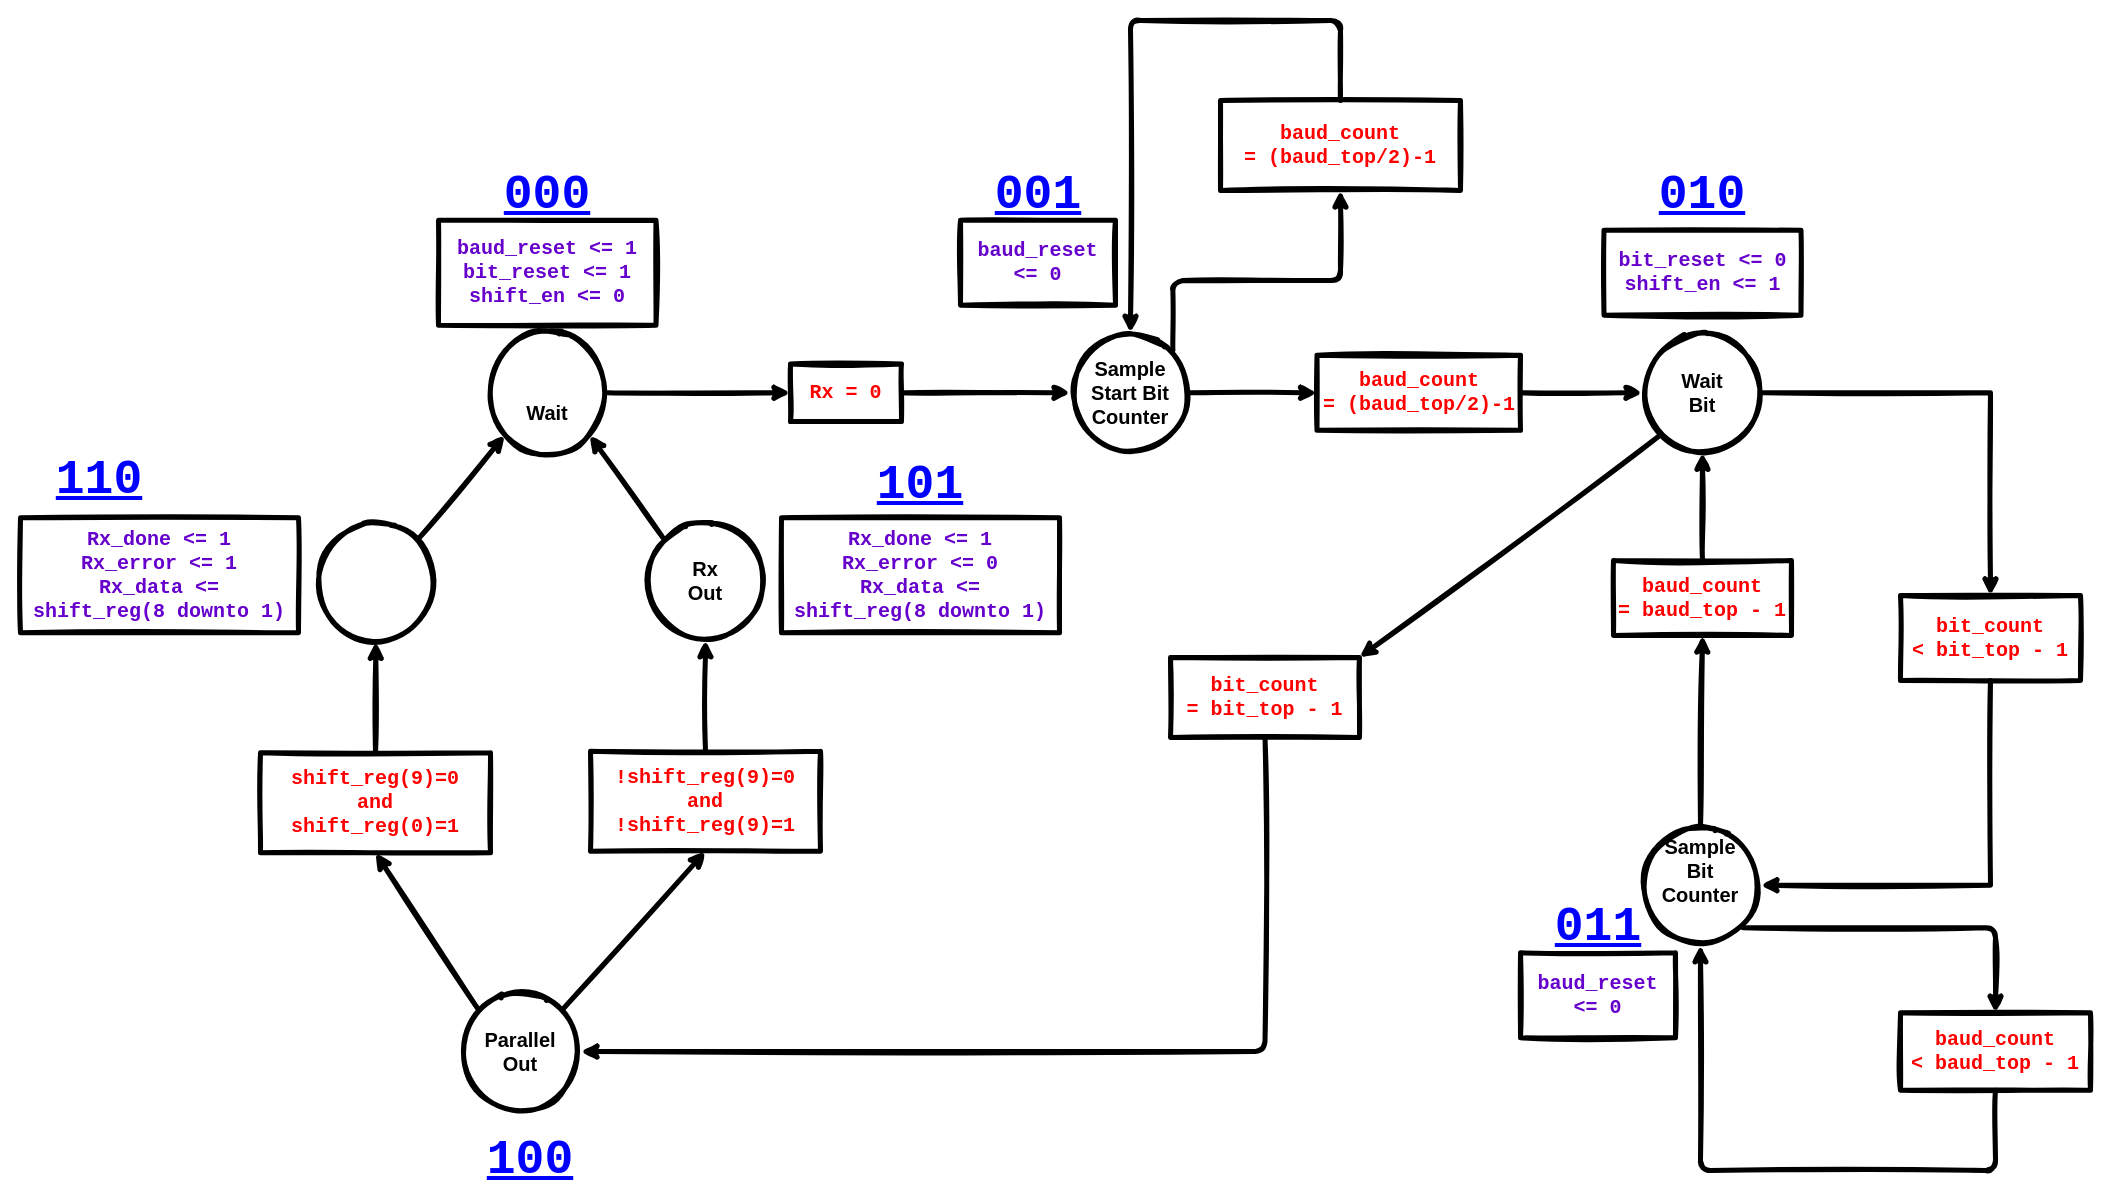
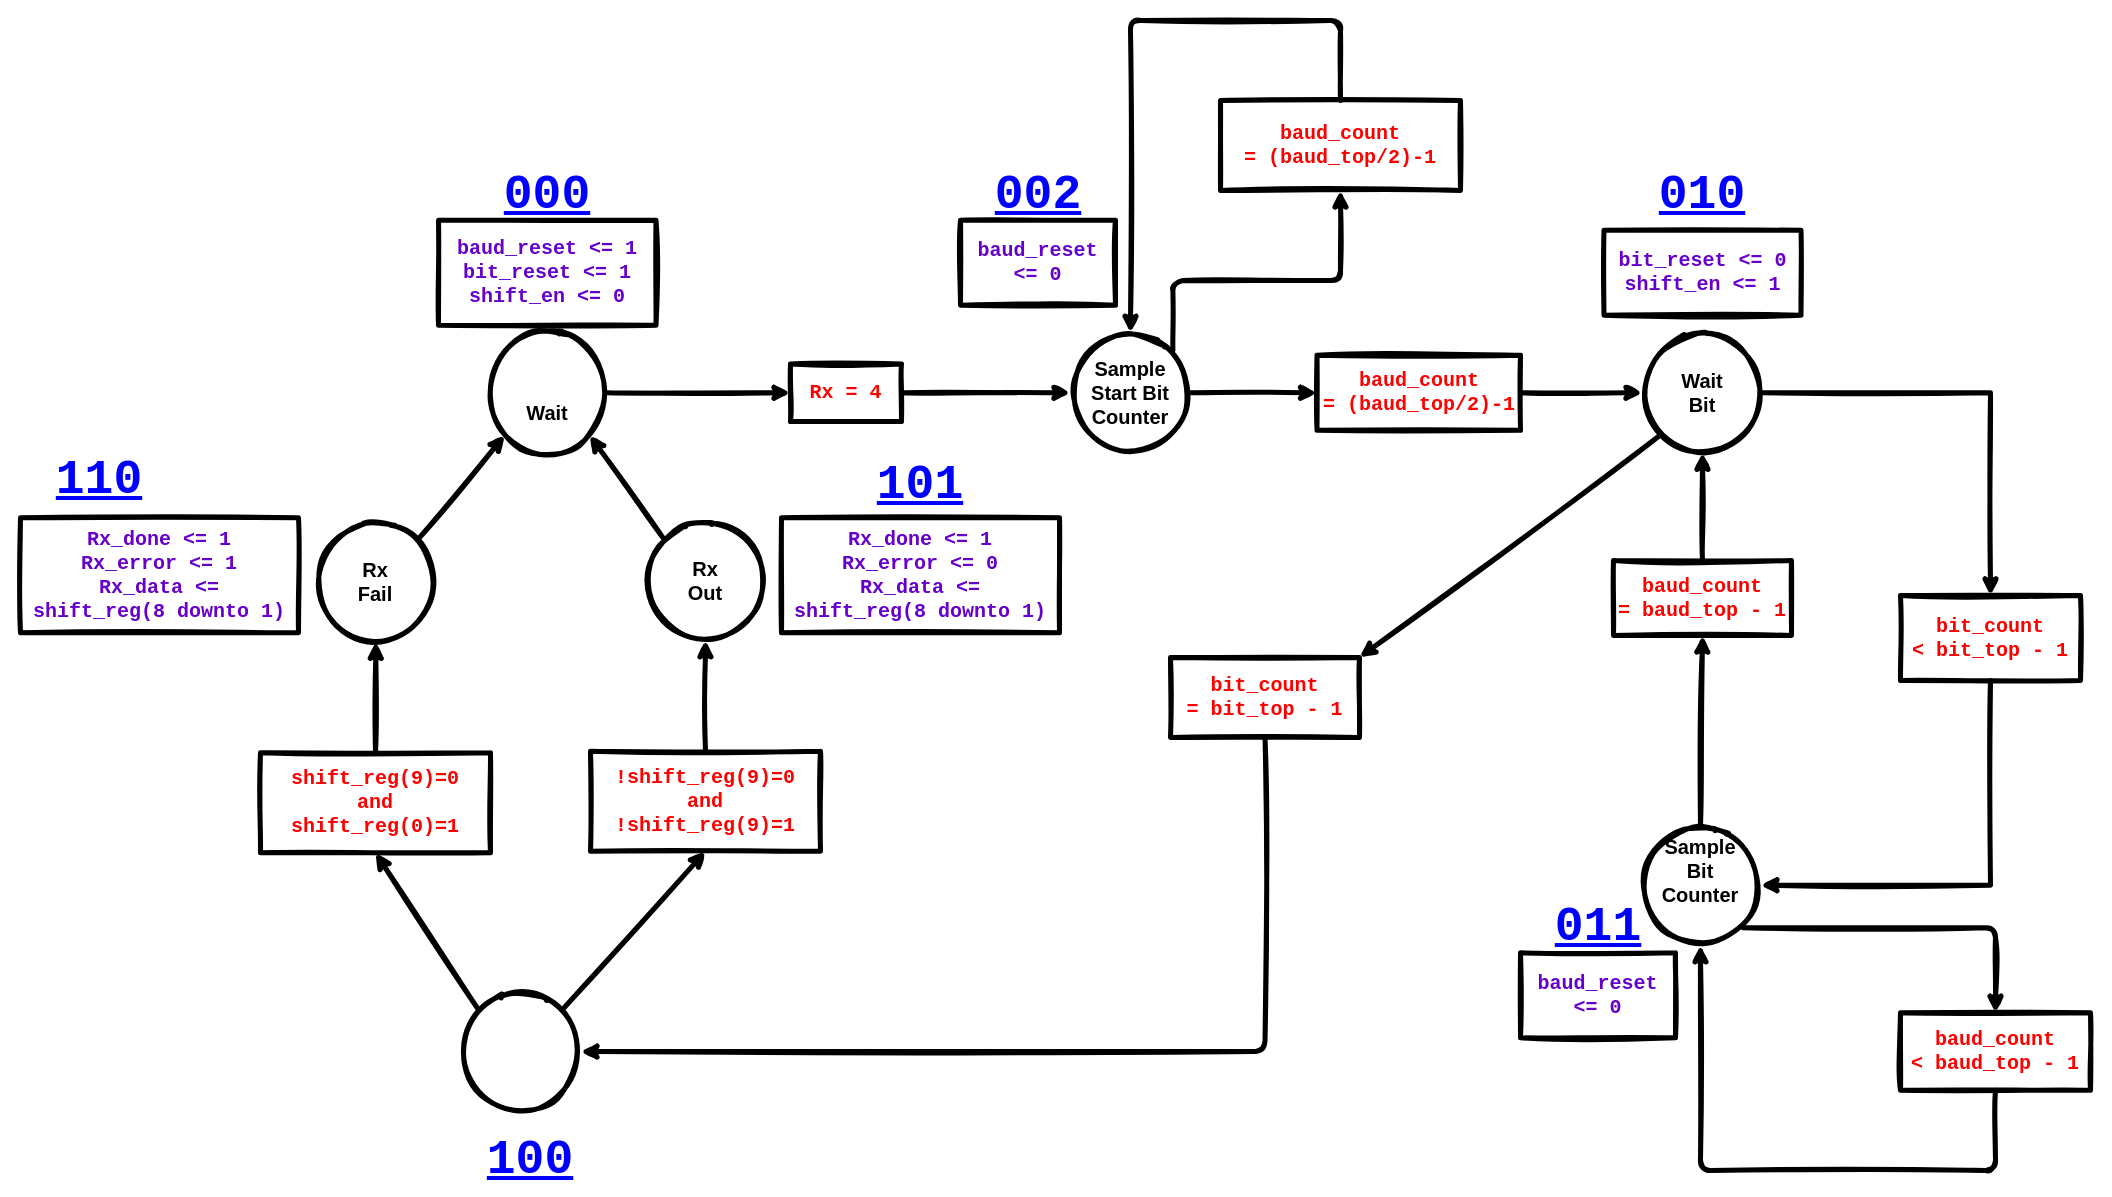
node "001": label "001" -> "002"
node "Rx = 0": label "Rx = 0" -> "Rx = 4"
node "Rx Fail": added
node "Parallel Out": removed
